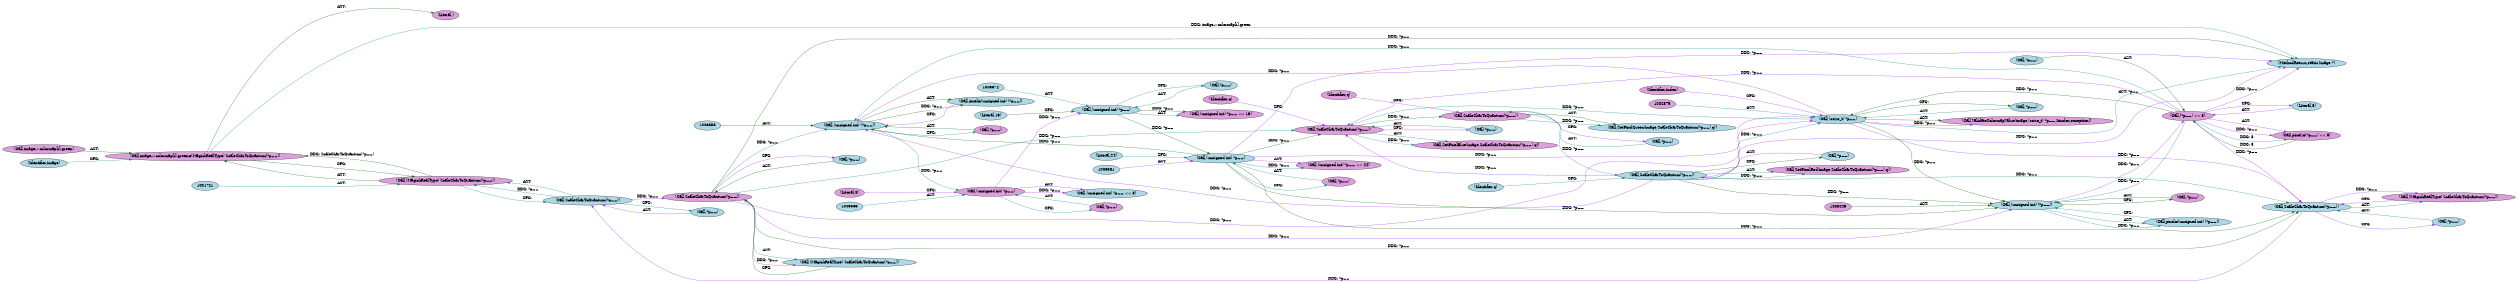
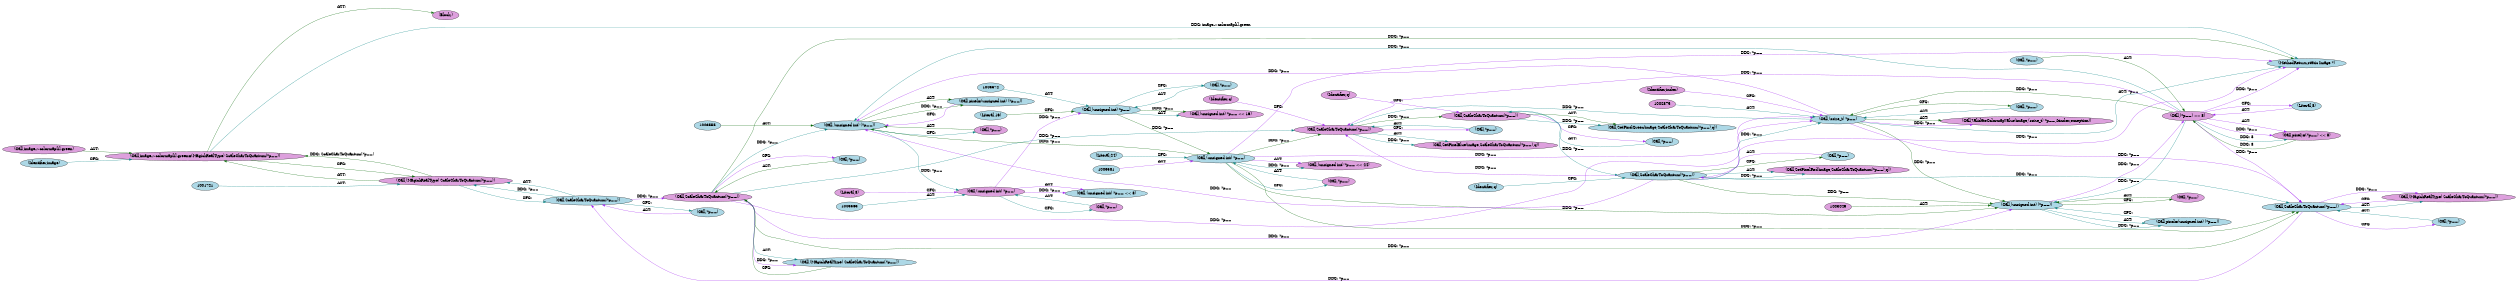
node "(Literal,)": label "(Literal,)" -> "(Block,)"
